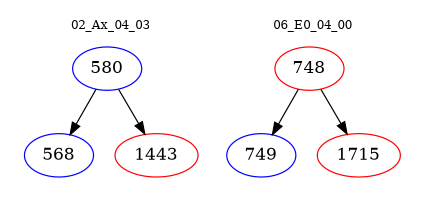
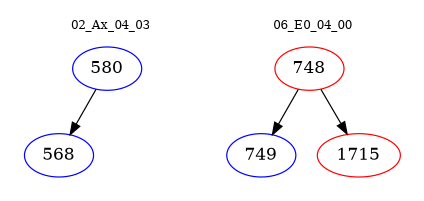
node "1443": removed
